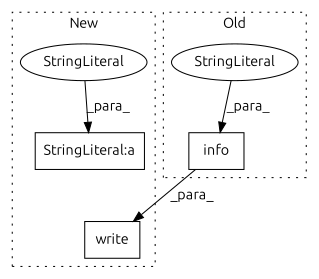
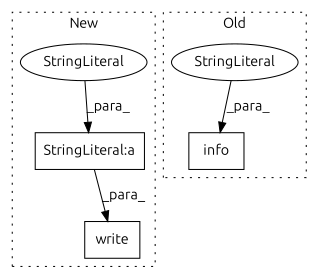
edge "info" -> "write": now "StringLiteral:a" -> "write"
